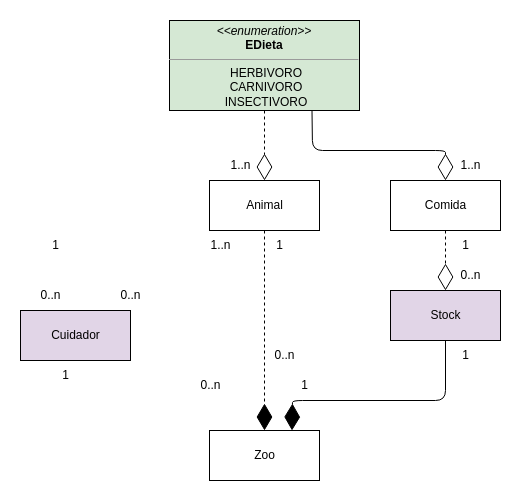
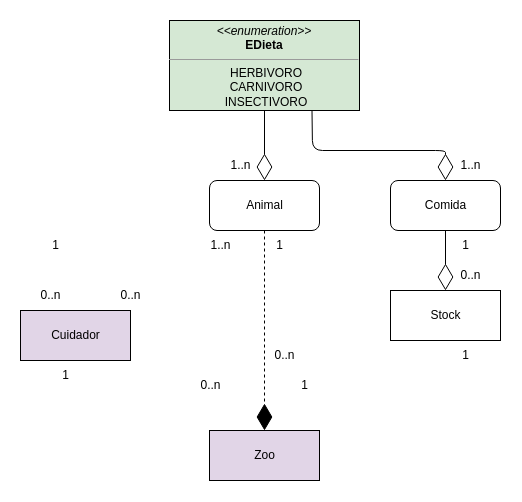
edge "<<enumeration>> EDieta HERBIVORO CARNIVORO INSECTIVORO" -> "Animal": style dashed -> solid
node "Animal": shape rectangle -> rounded rectangle
node "Comida": shape rectangle -> rounded rectangle
edge "Comida" -> "Stock": style dashed -> solid
node "Stock": fillcolor #e1d5e7 -> #ffffff
edge "Stock" -> "Zoo": removed
node "Zoo": fillcolor #ffffff -> #e1d5e7
